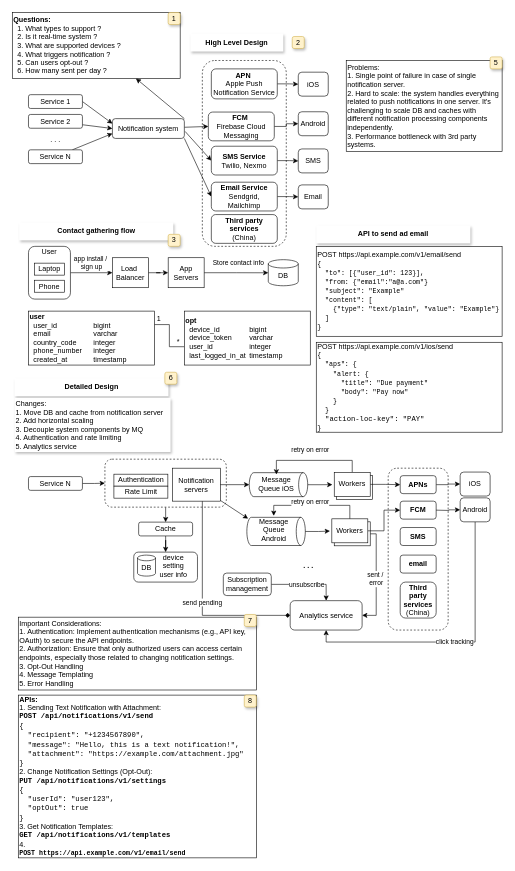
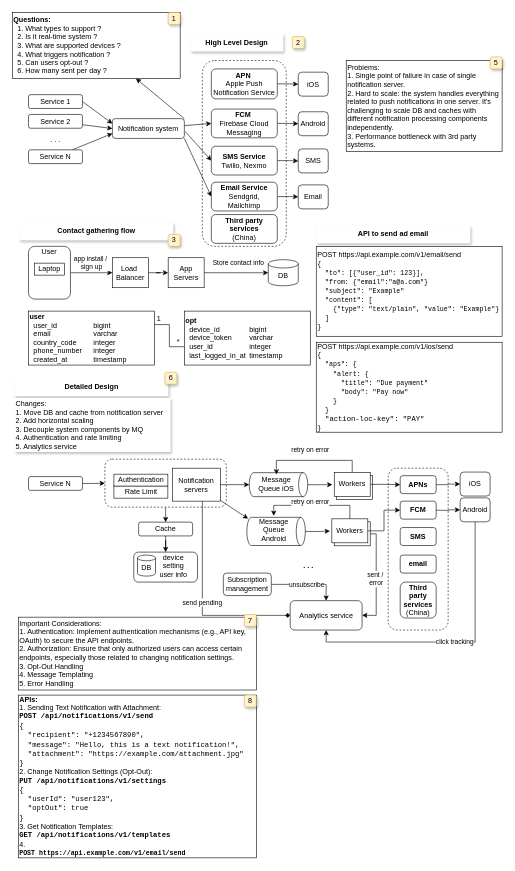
node "FCM Firebase Cloud Messaging": moved (242, 126) -> (245, 123)
node "Phone": removed
